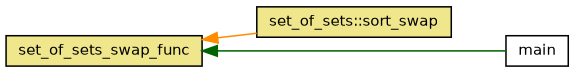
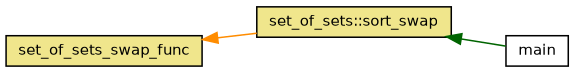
edge "main" -> "set_of_sets_swap_func": now "main" -> "set_of_sets::sort_swap"
